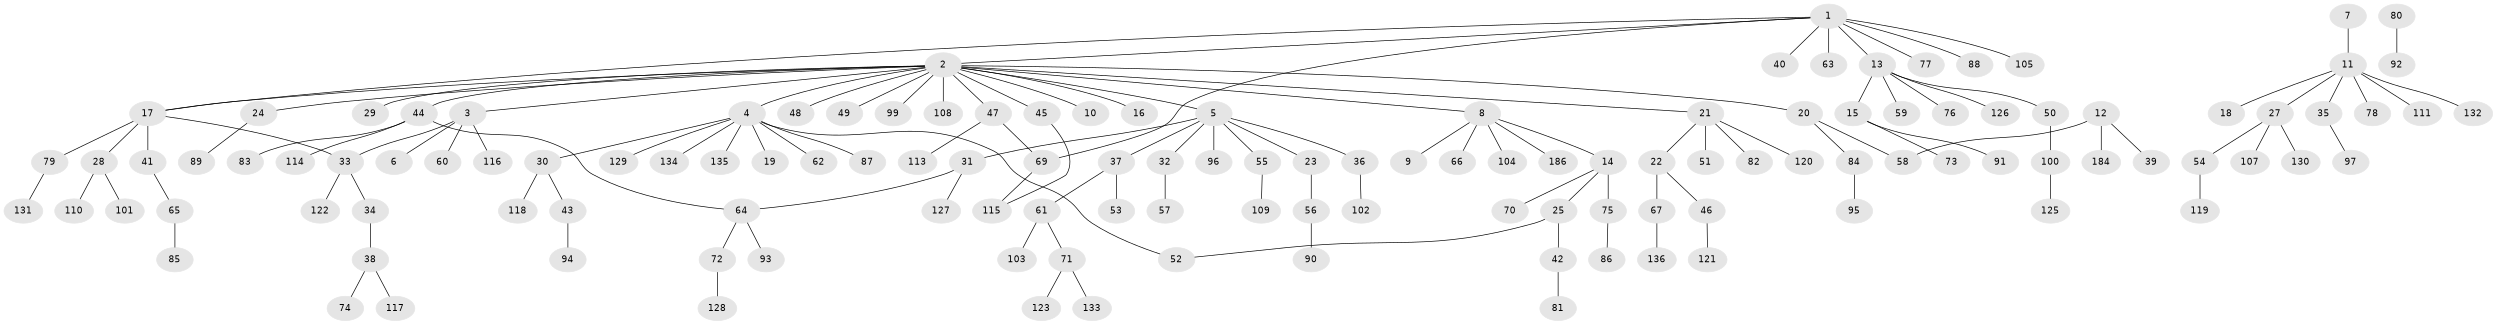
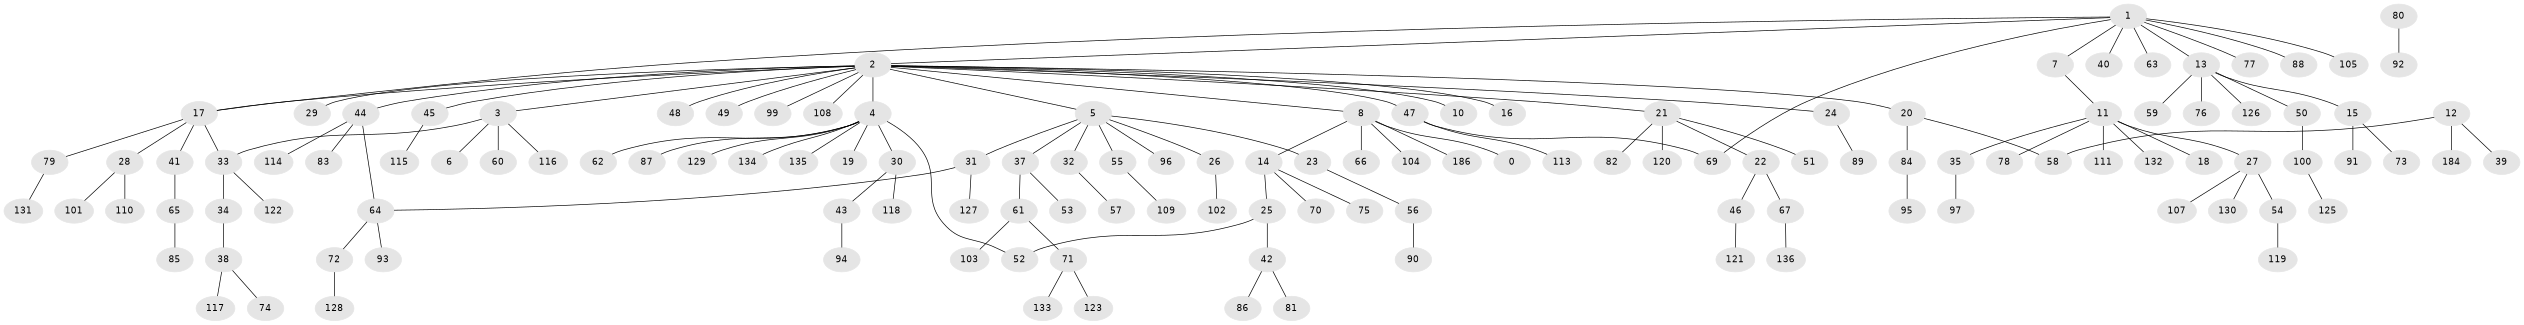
edge "1" -- "7": added
node "36": label "36" -> "26"
node "9": label "9" -> "0"
edge "69" -- "115": removed
edge "75" -- "86": now "42" -- "86"
